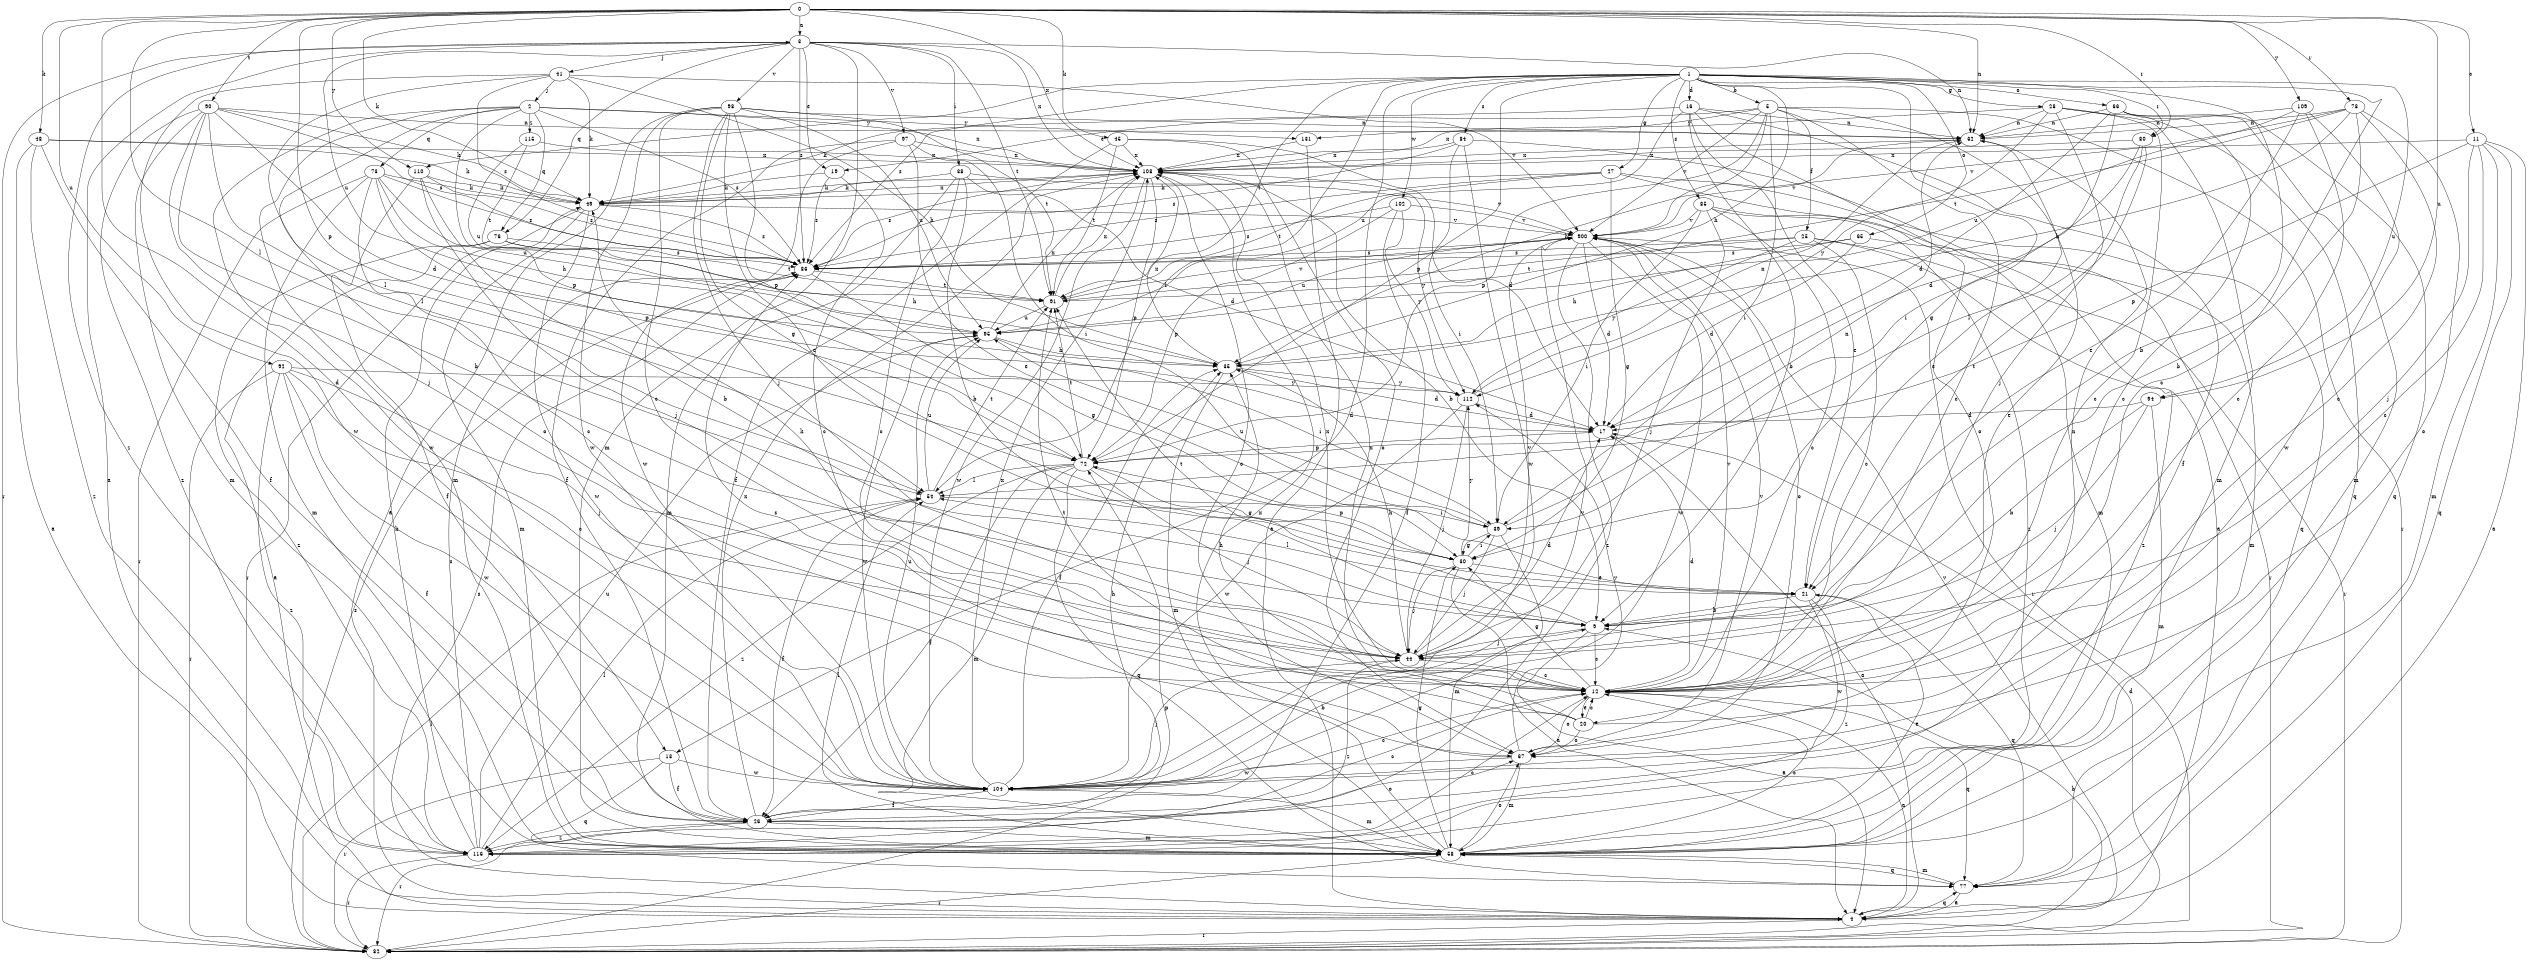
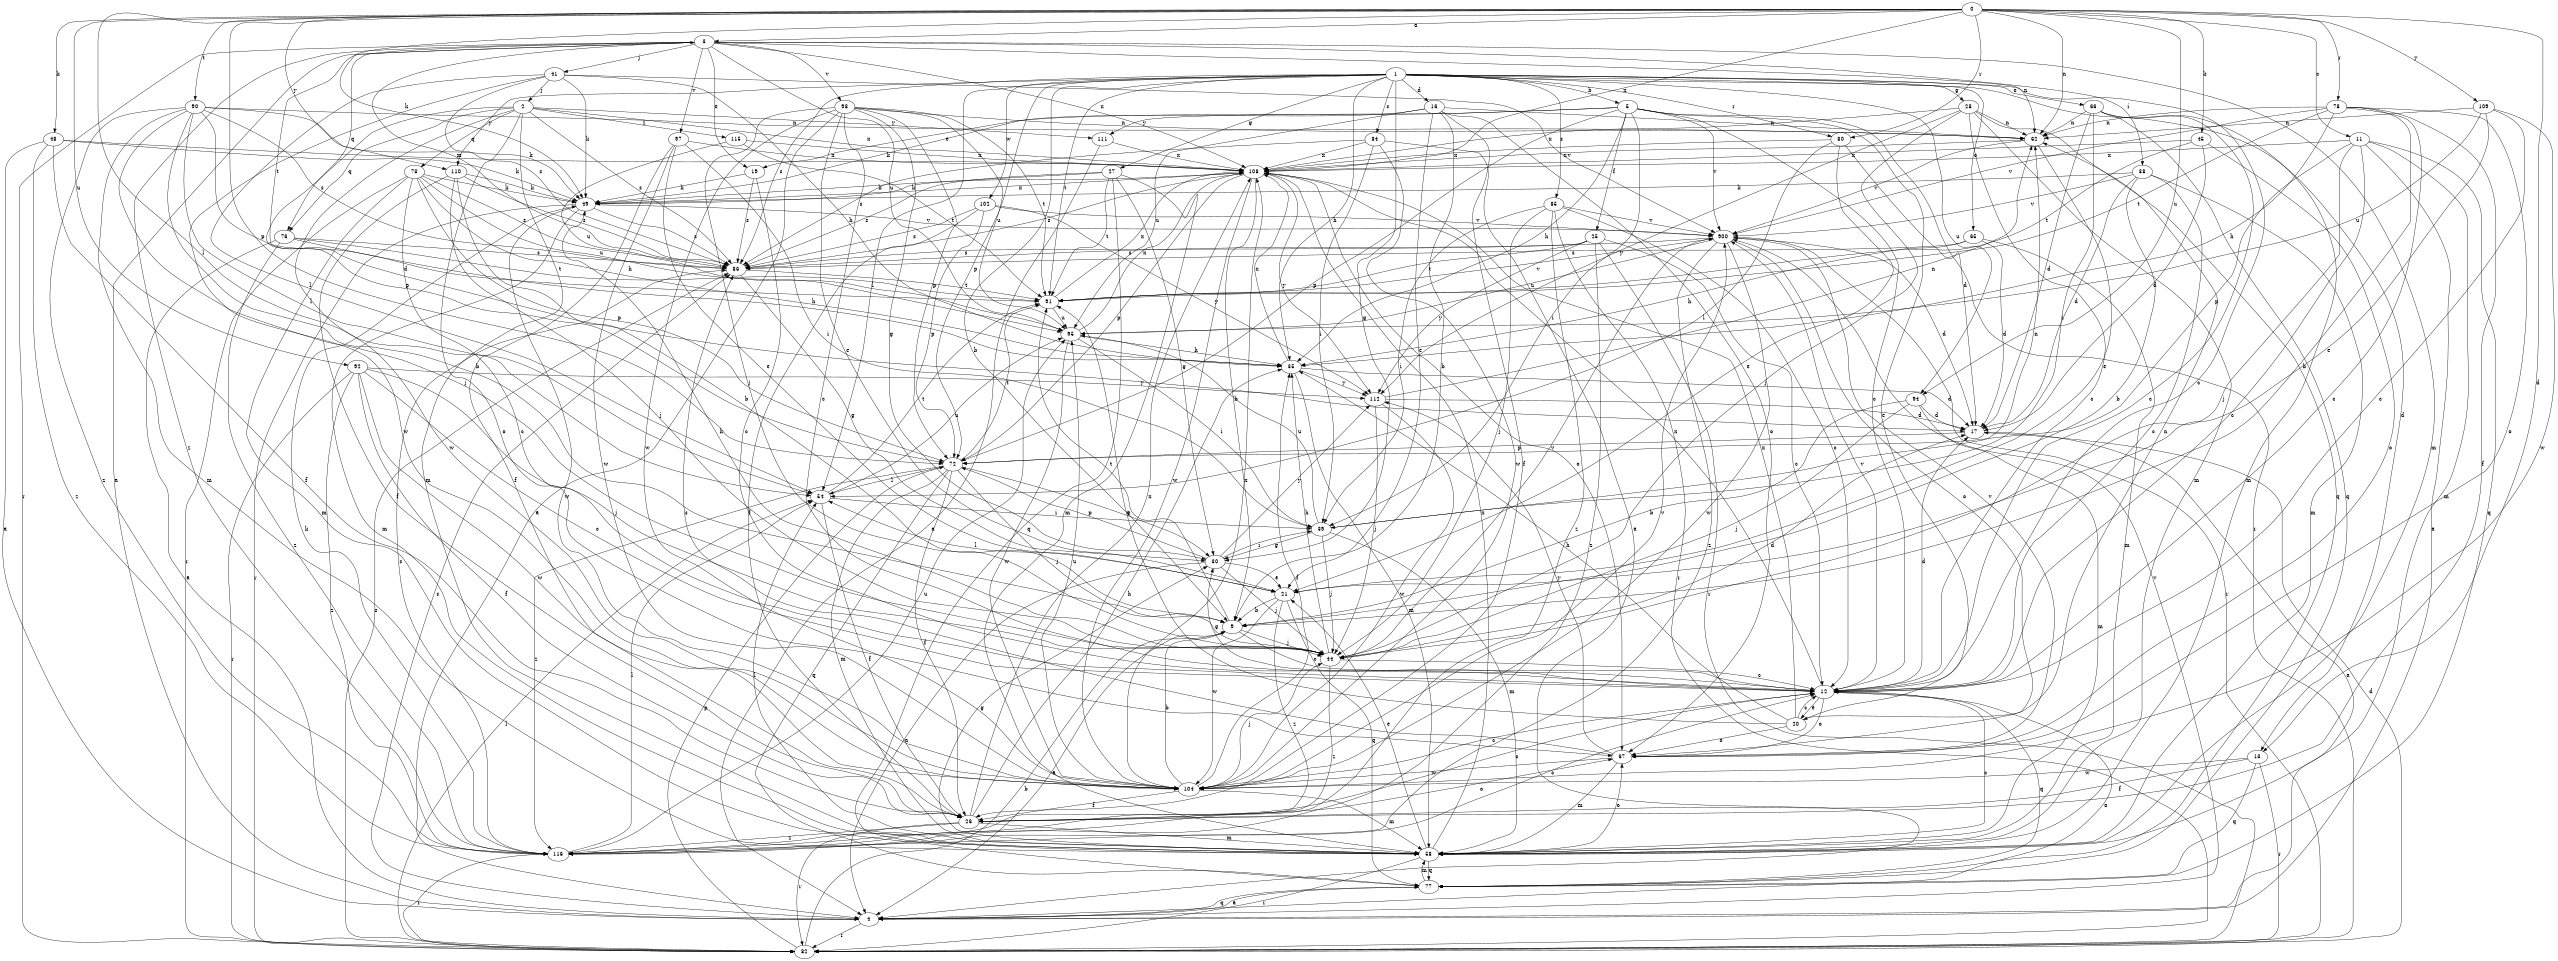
node "131": label "131" -> "111"
edge "80" -> "21": label "t" -> "e"
edge "45" -> "26": now "78" -> "26"
